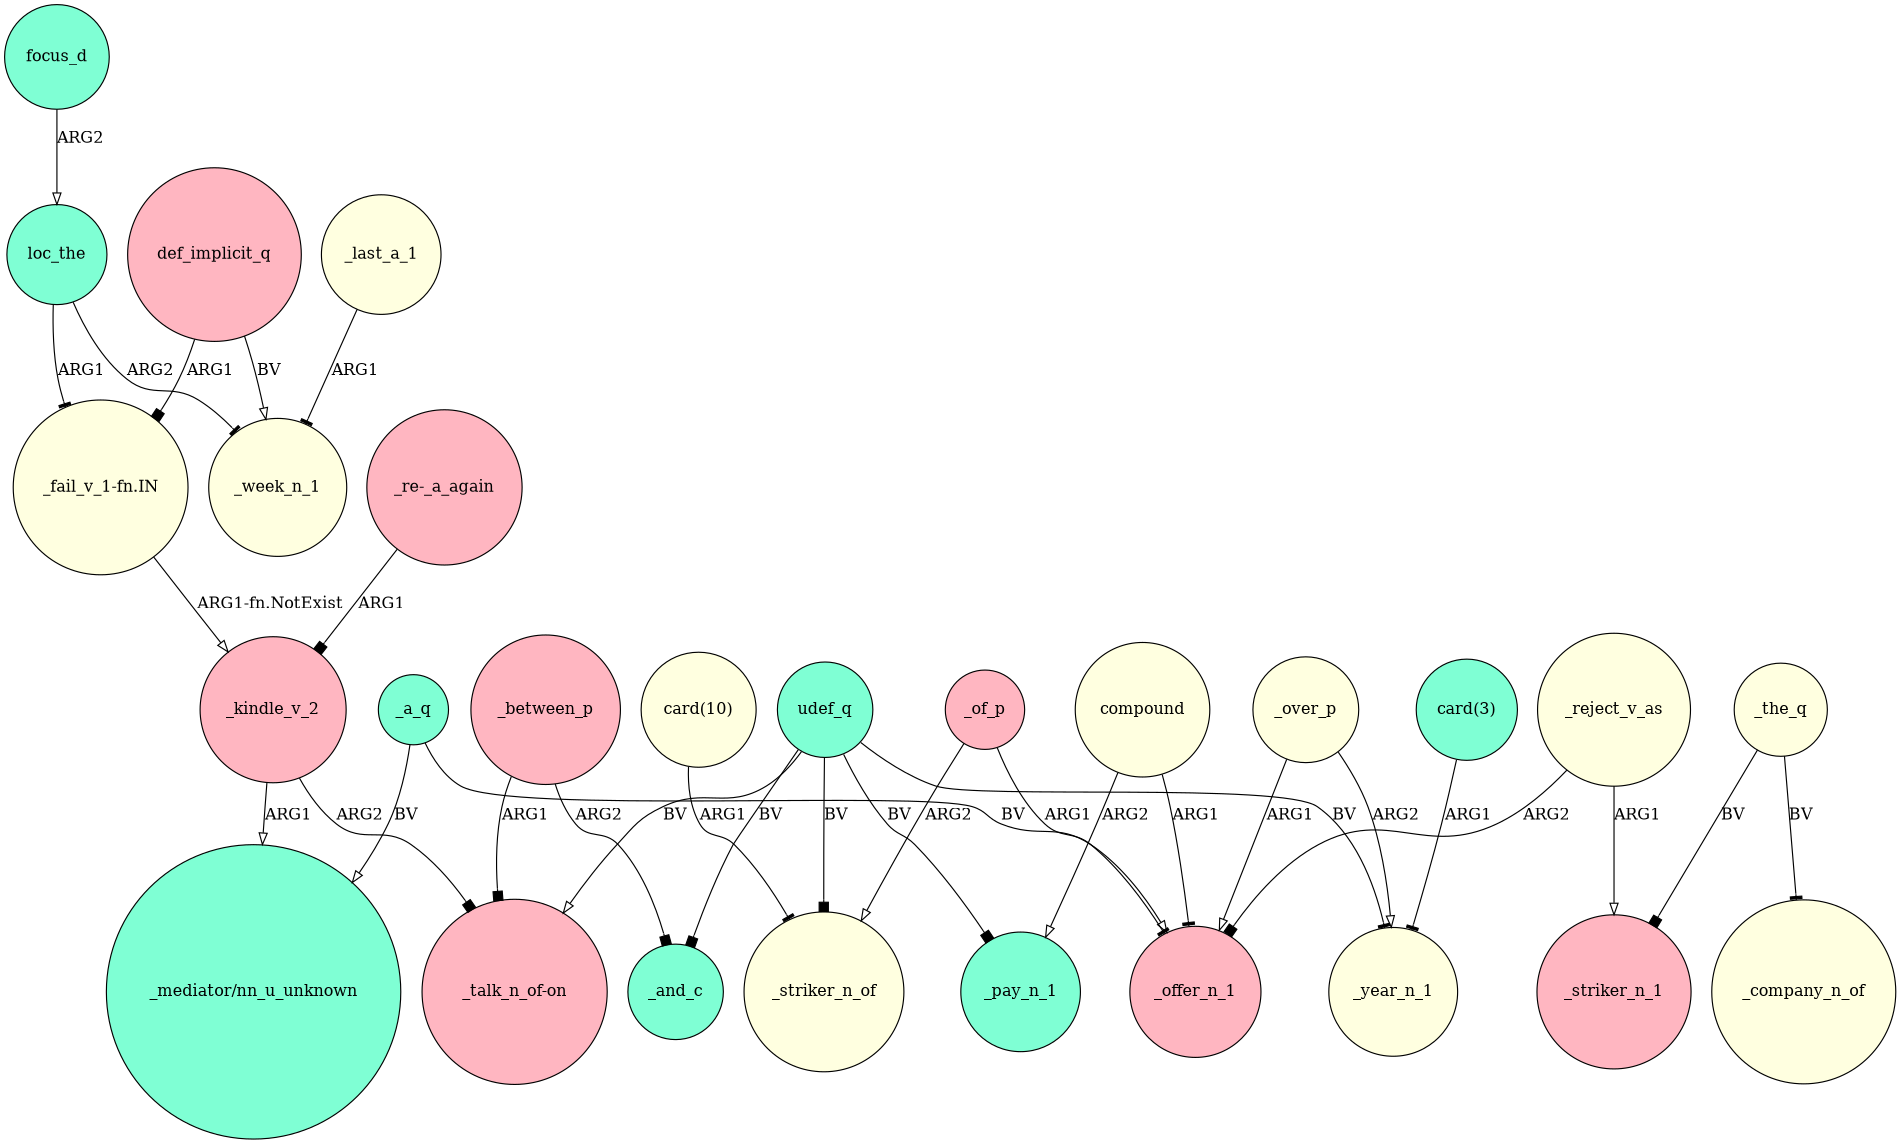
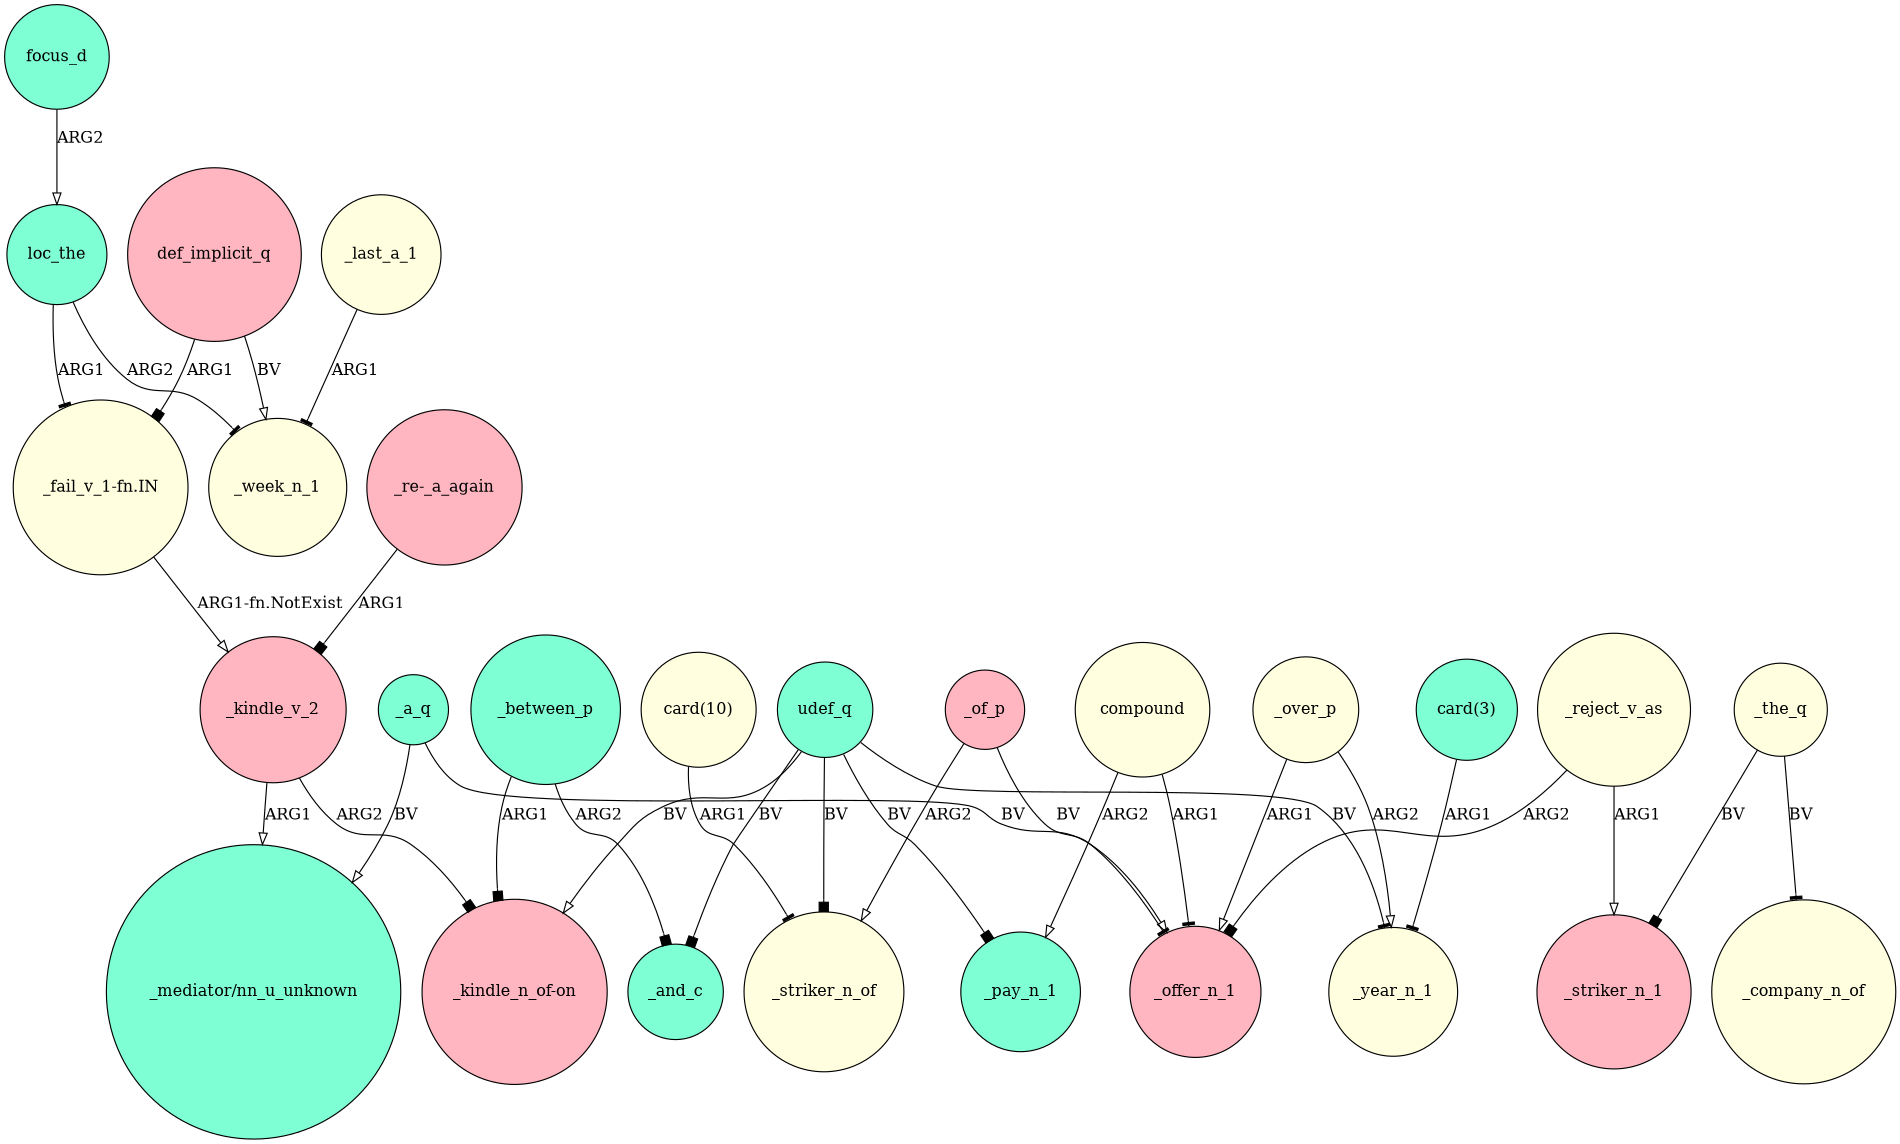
node "_between_p": fillcolor lightpink -> aquamarine
edge "_of_p" -> "_offer_n_1": label "ARG1" -> "BV"
node "_talk_n_of-on": label "_talk_n_of-on" -> "_kindle_n_of-on"
